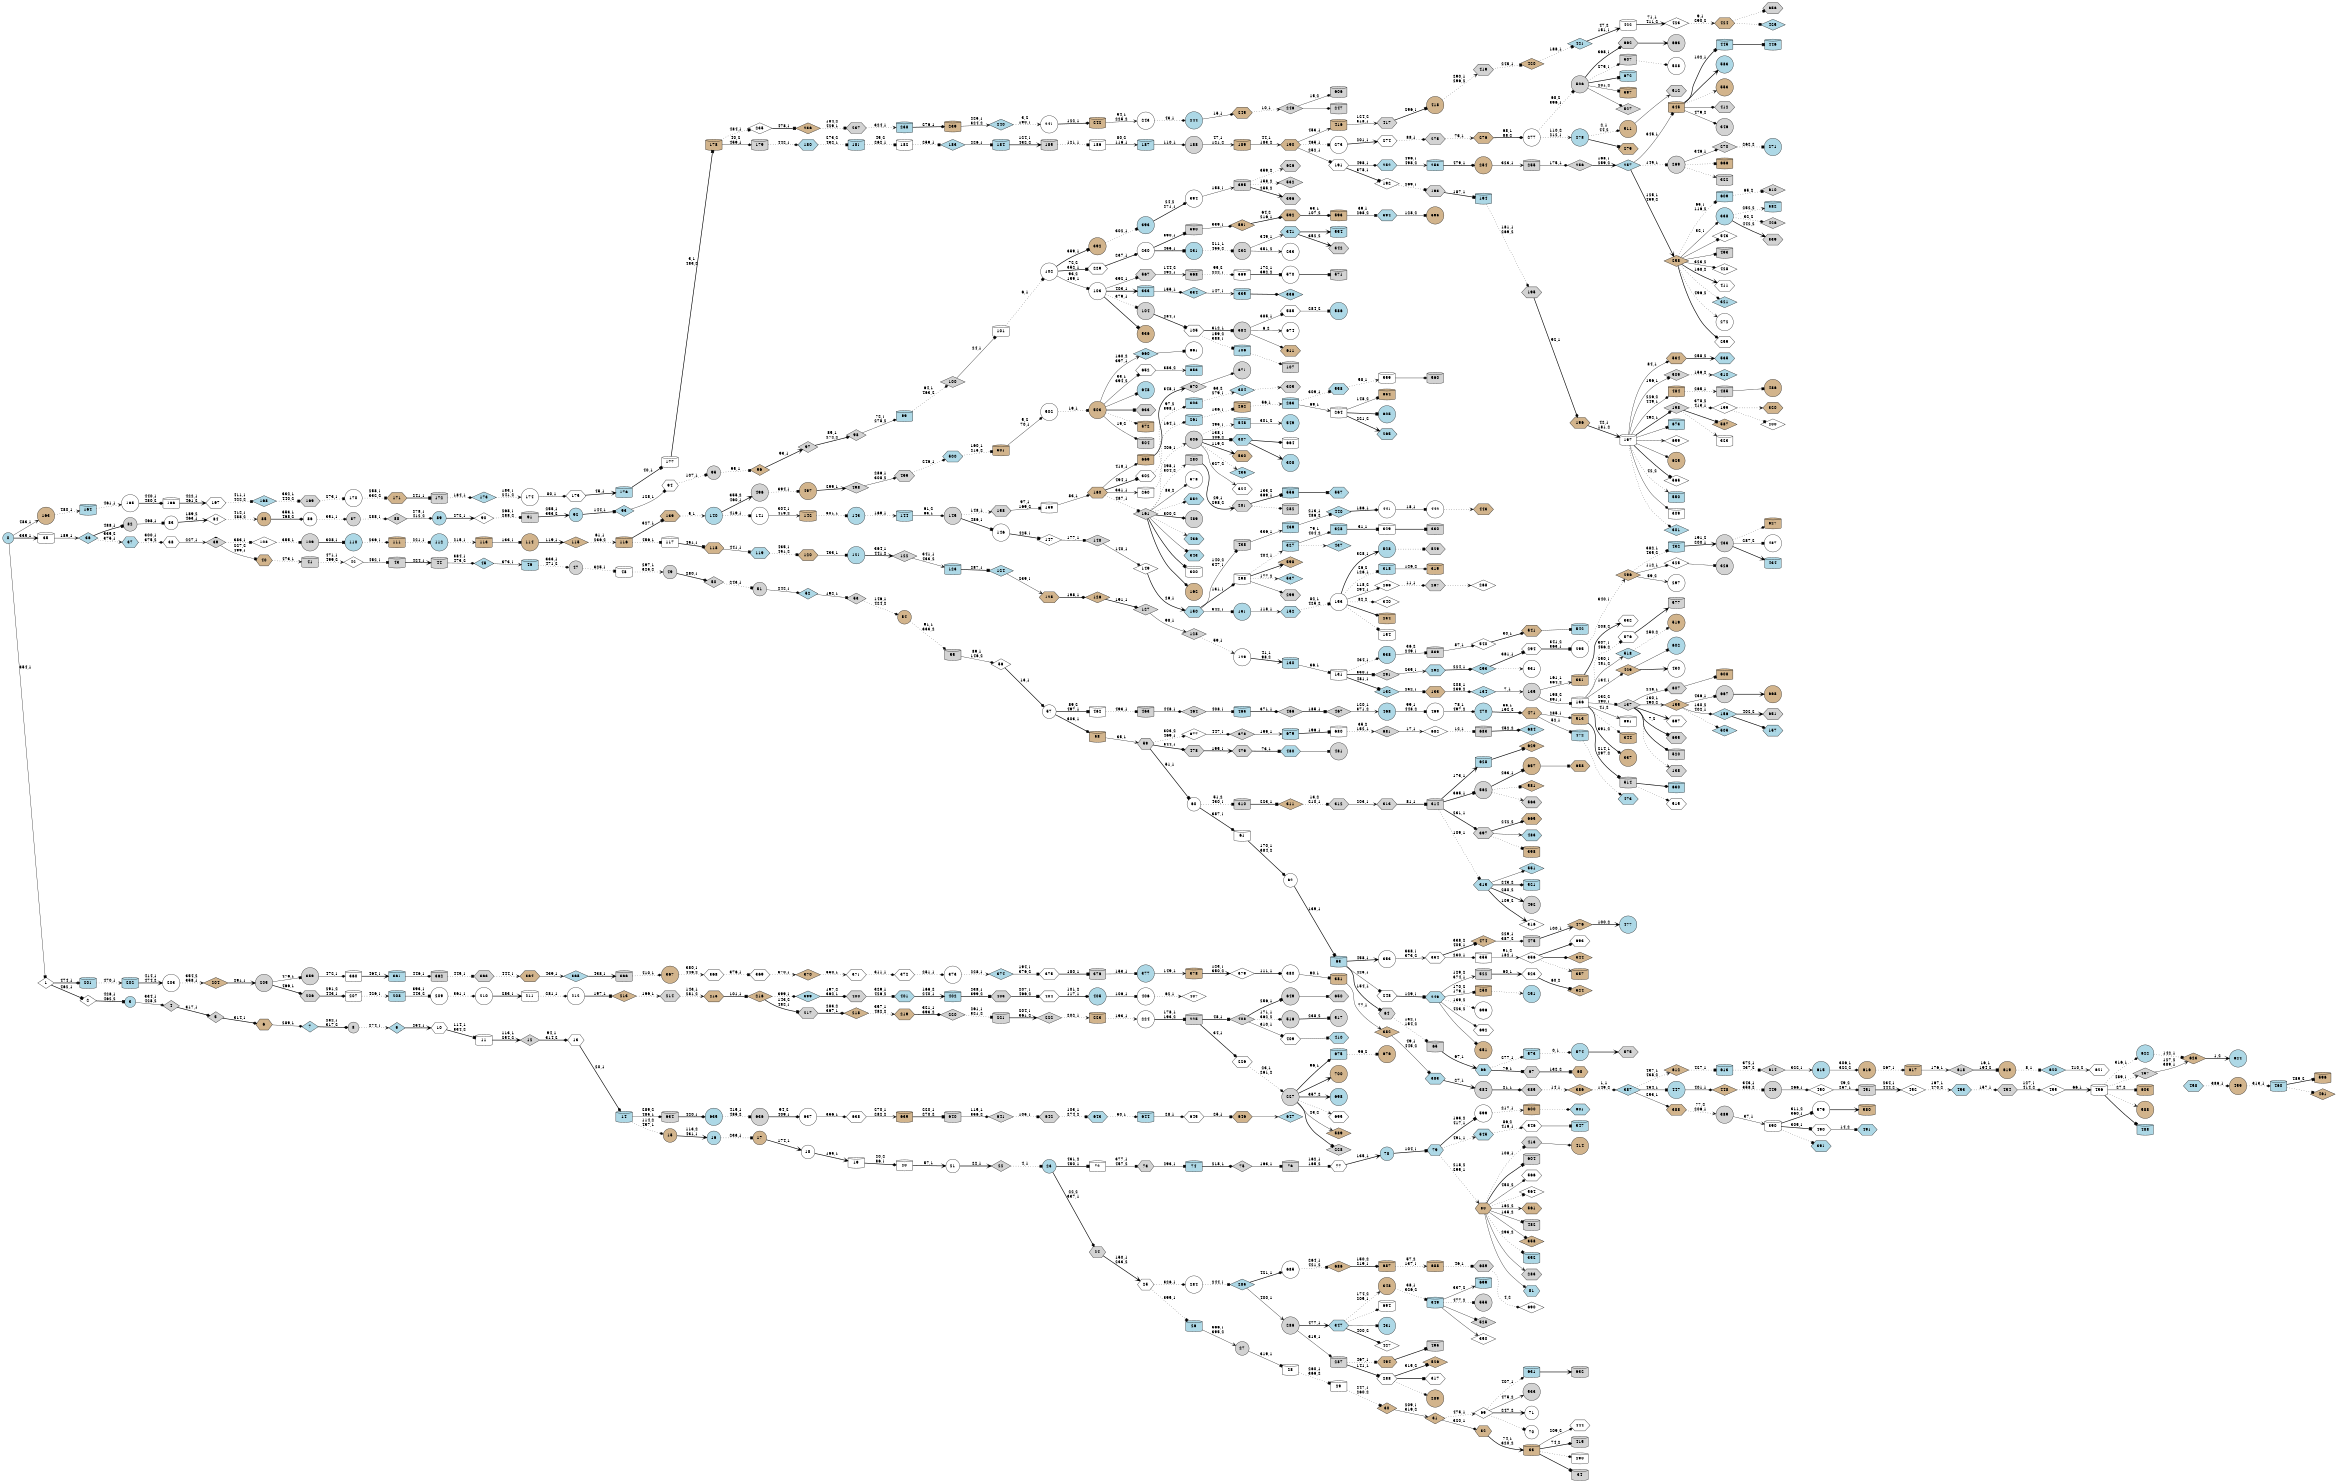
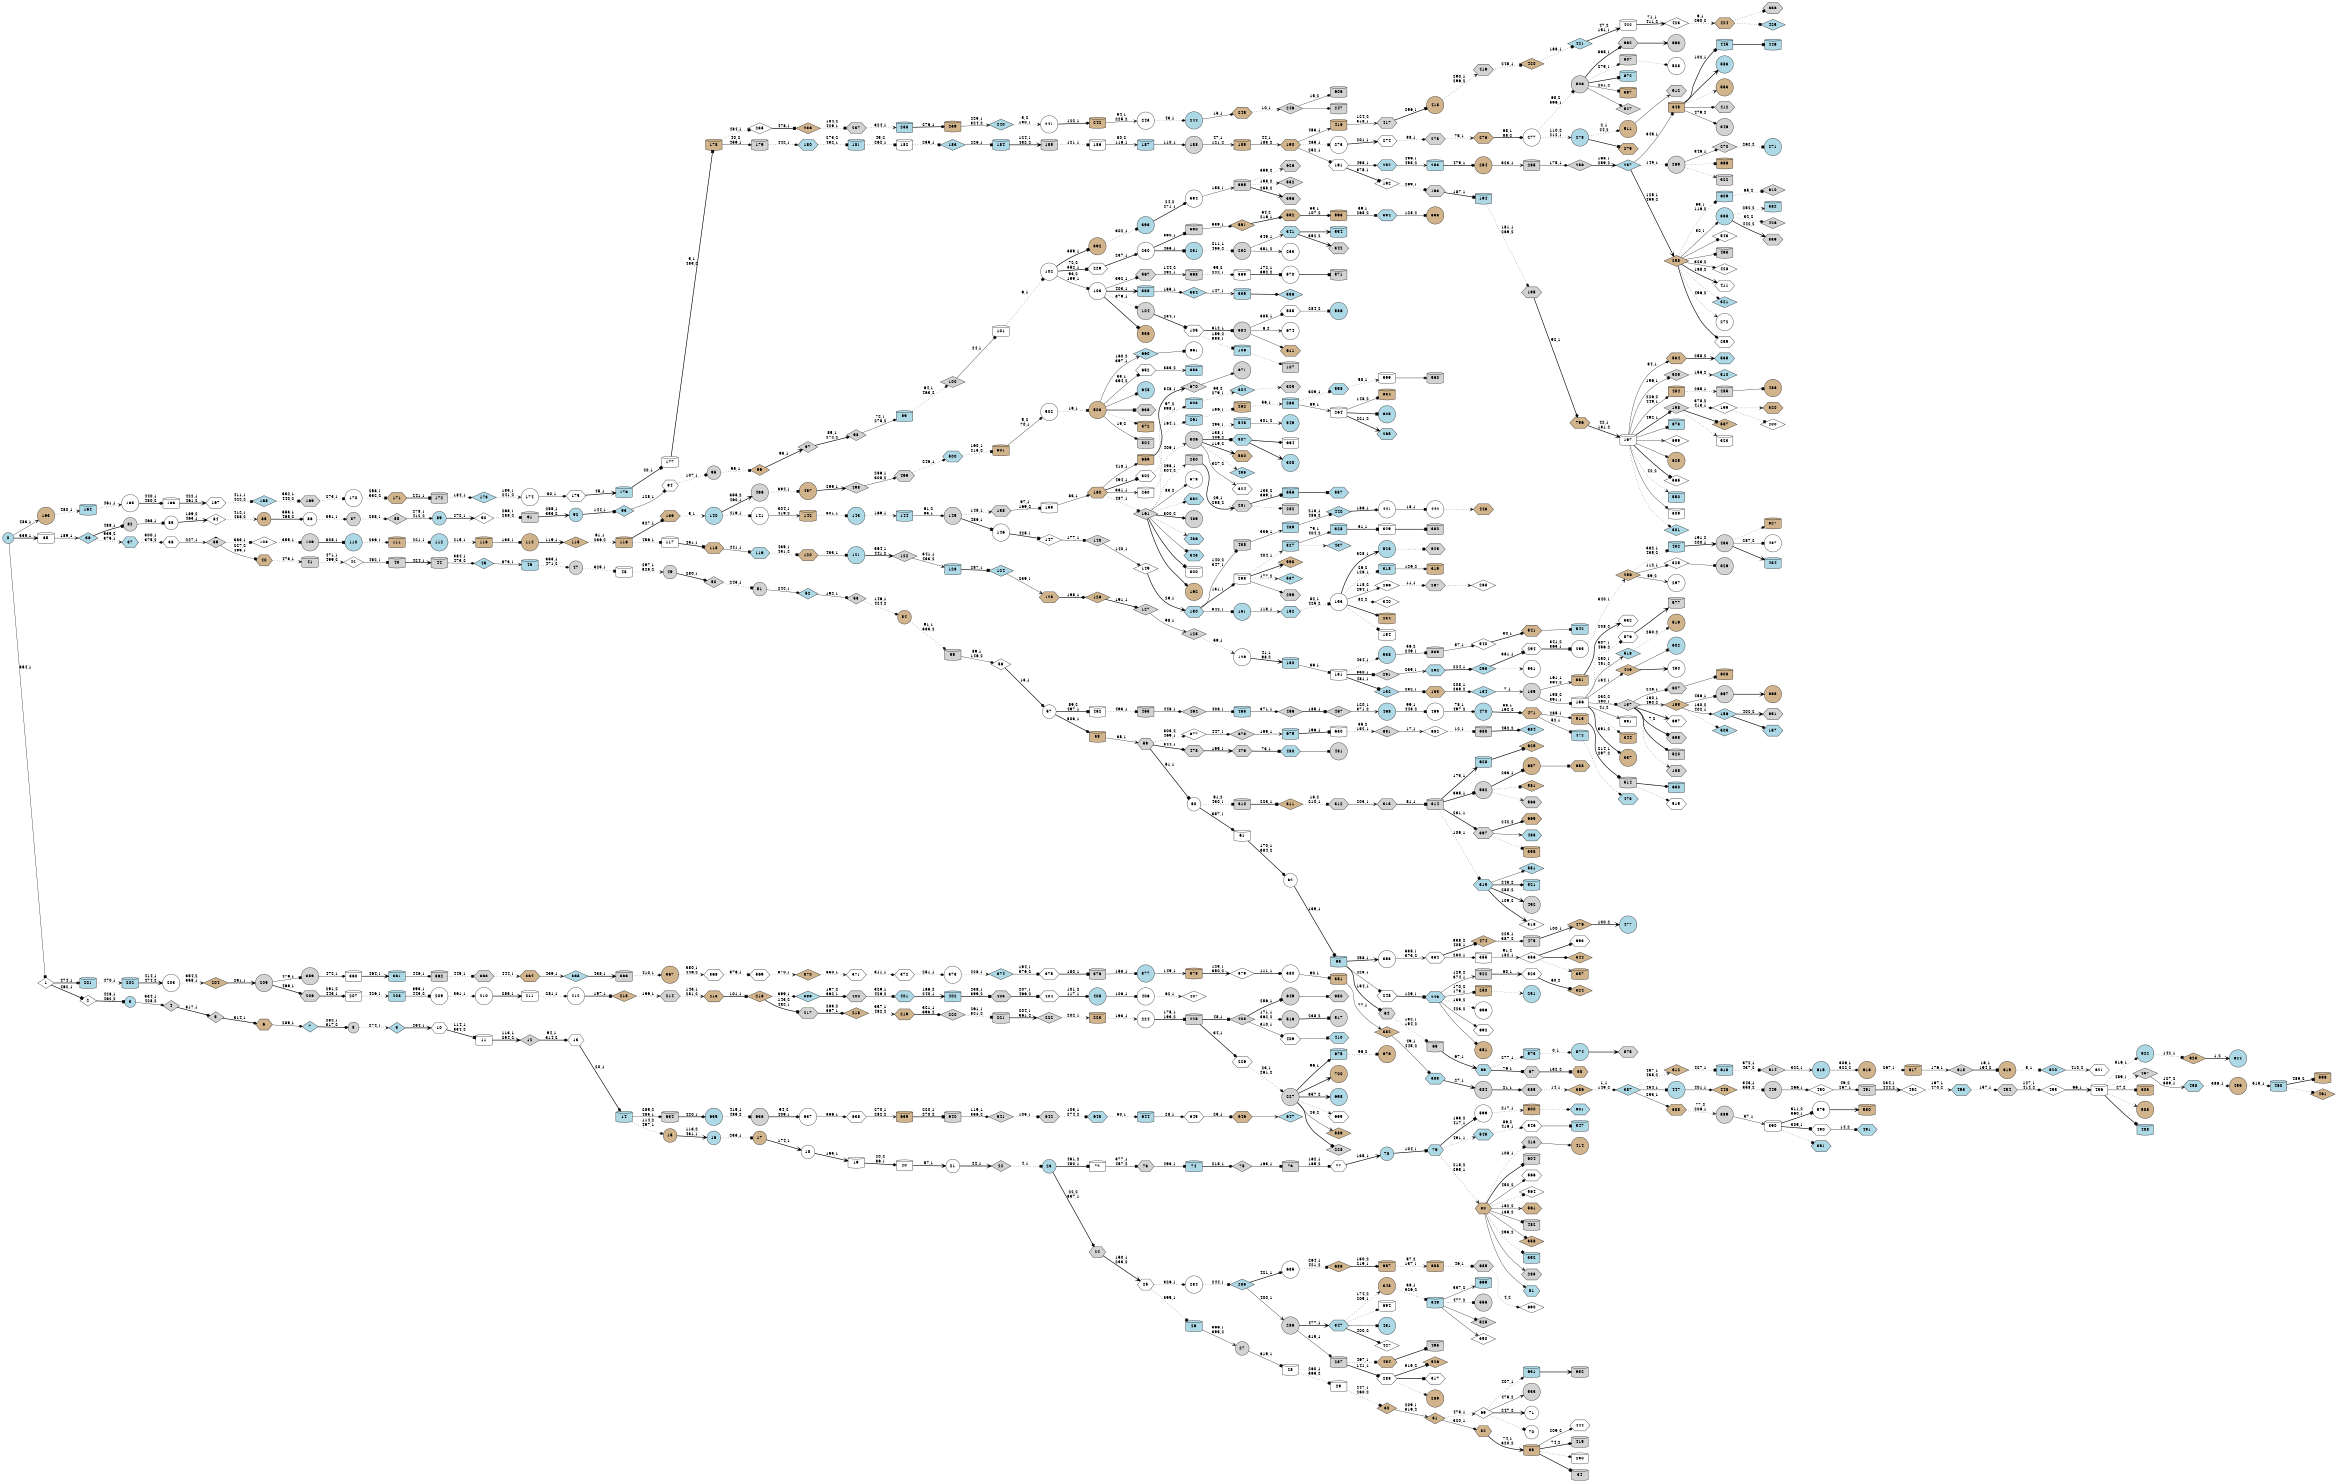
node "196": label "196" -> "796"
edge "465" -> "466": style bold -> solid
edge "457" -> "623": now "457" -> "458"
